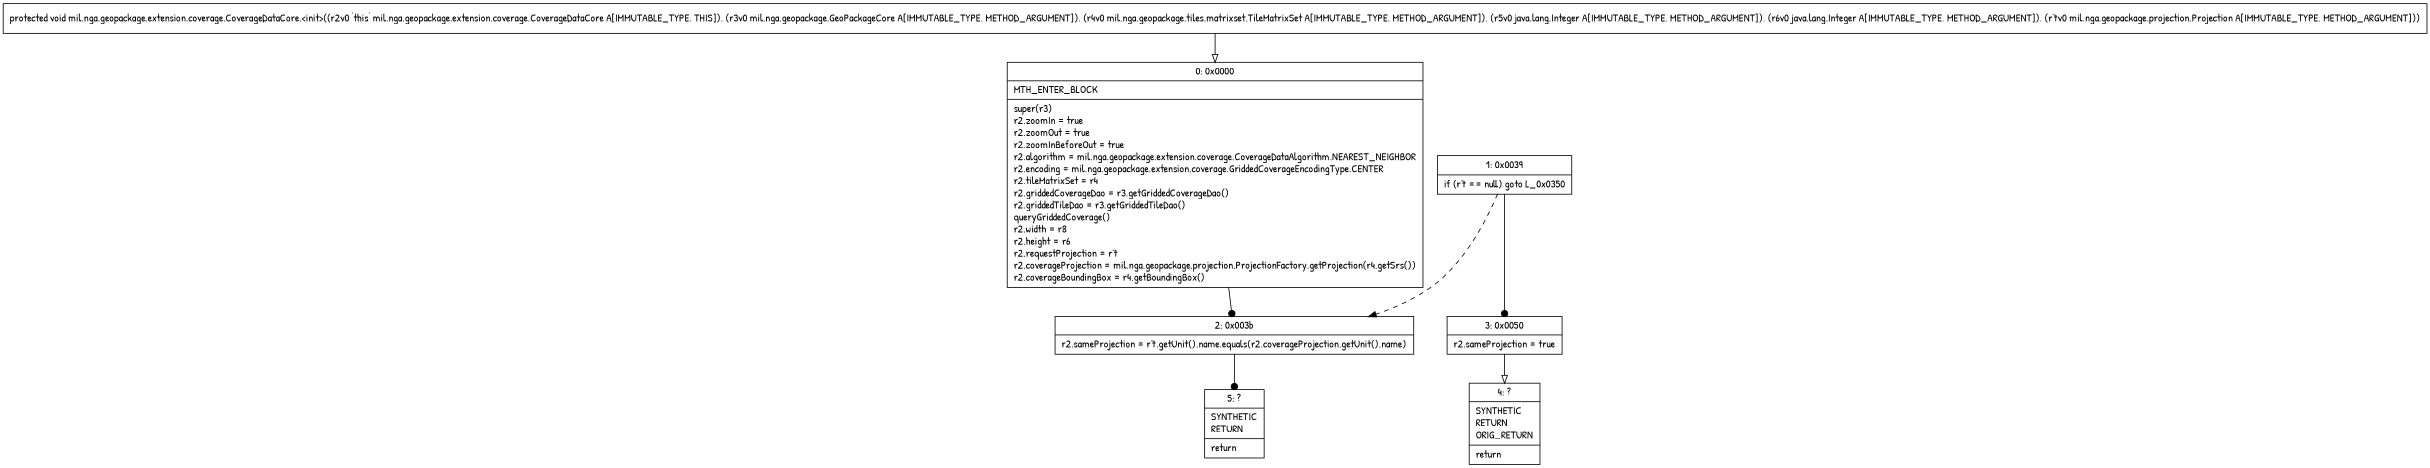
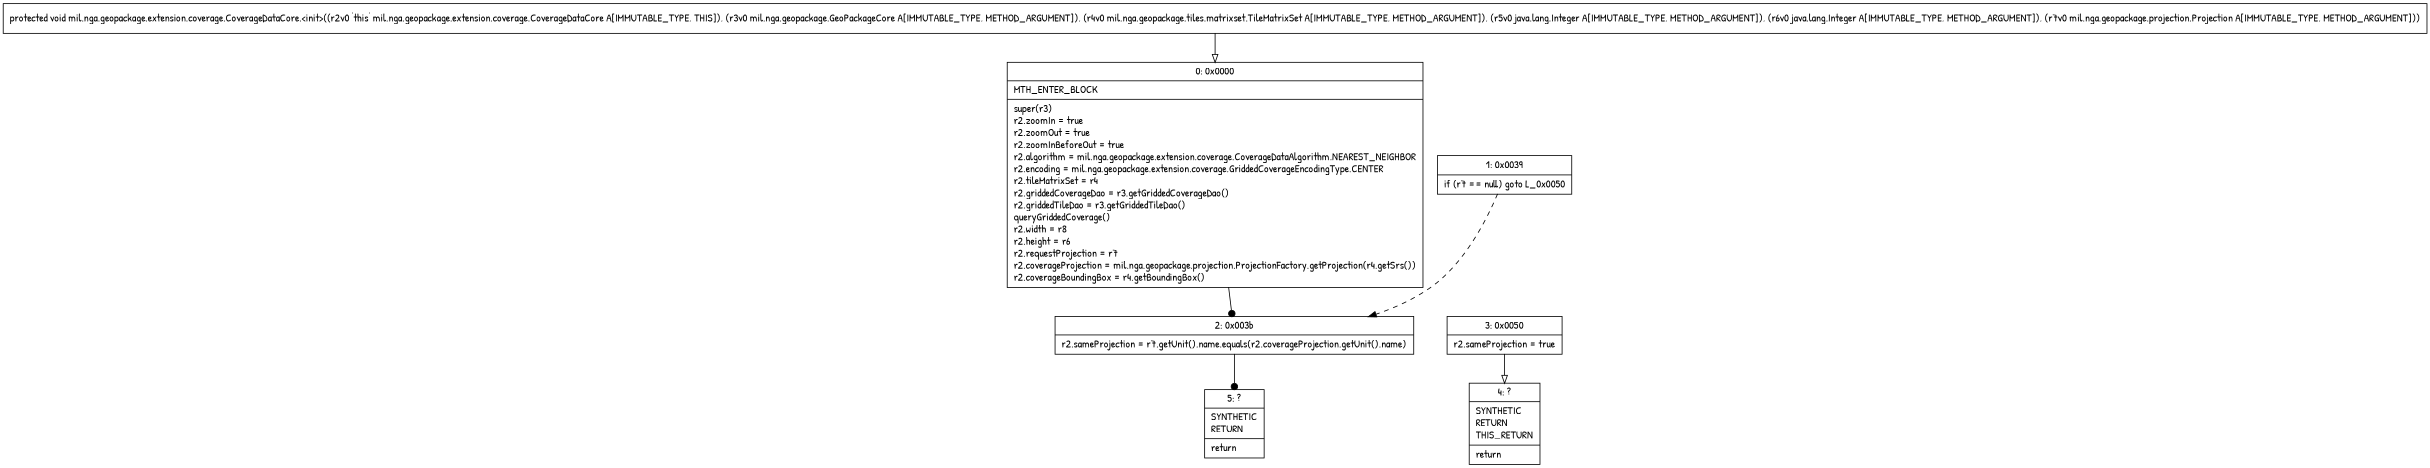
node "1: 0x0039": text "if (r7 == null) goto L_0x0350" -> "if (r7 == null) goto L_0x0050"
edge "1: 0x0039" -> "3: 0x0050": removed
node "4: ?": text "ORIG_RETURN" -> "THIS_RETURN"
